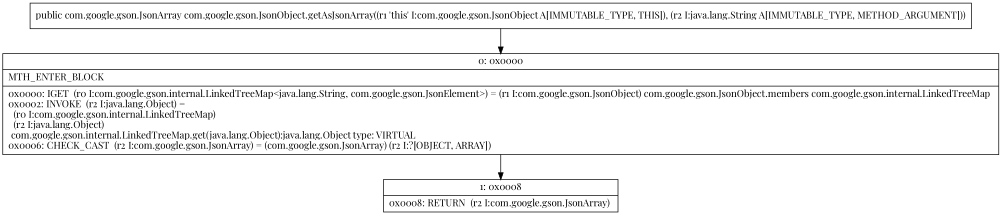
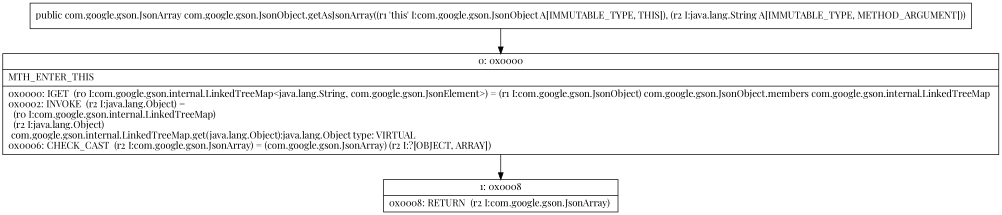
node "0: 0x0000": text "MTH_ENTER_BLOCK" -> "MTH_ENTER_THIS"
